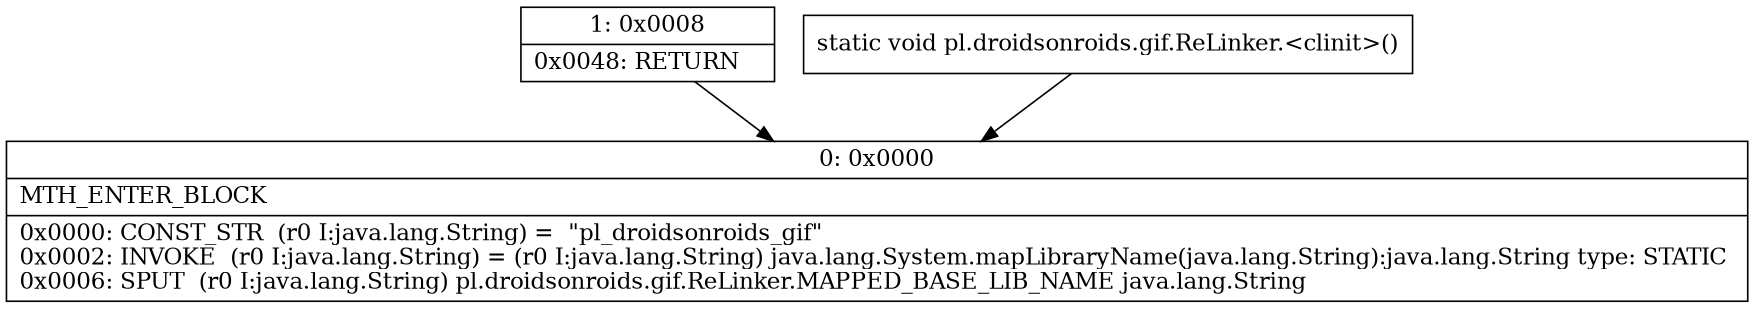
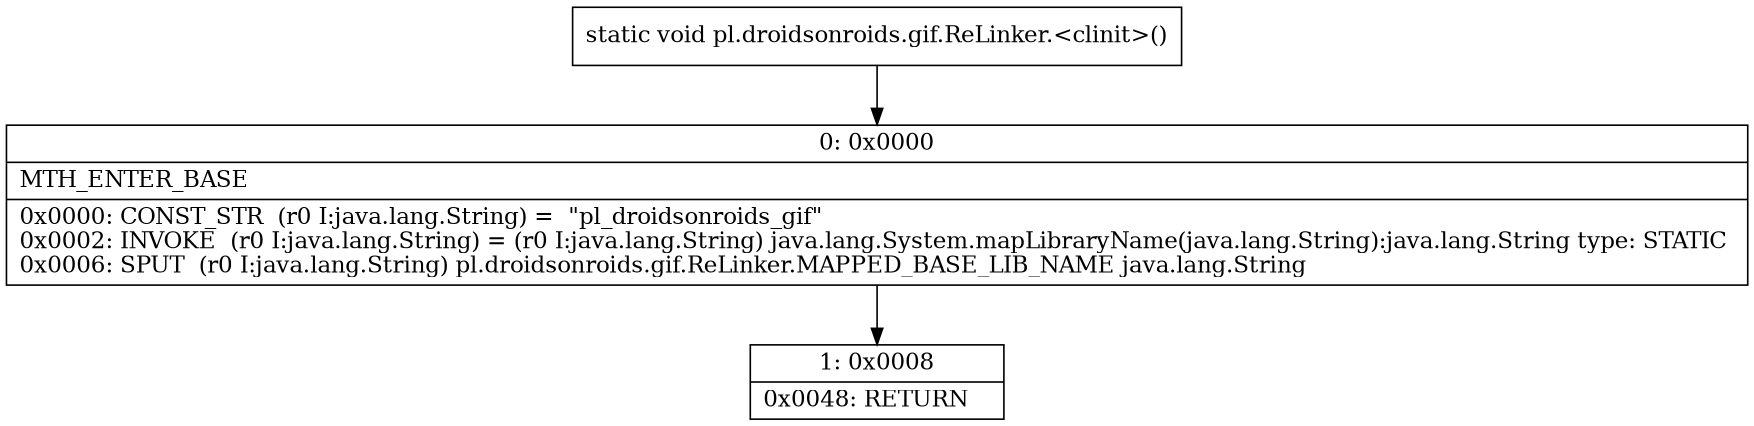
edge "1: 0x0008" -> "0: 0x0000": reversed
node "0: 0x0000": text "MTH_ENTER_BLOCK" -> "MTH_ENTER_BASE"
